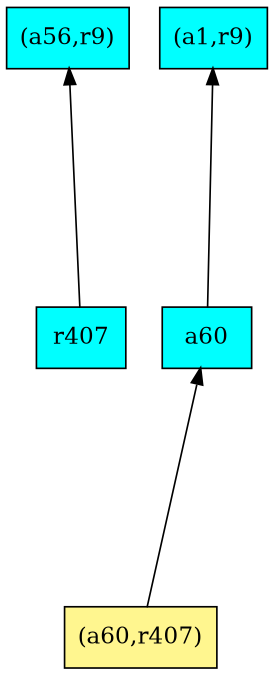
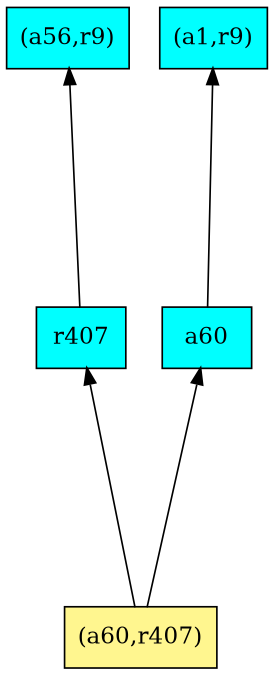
edge "(a60,r407)" -> "r407": added
